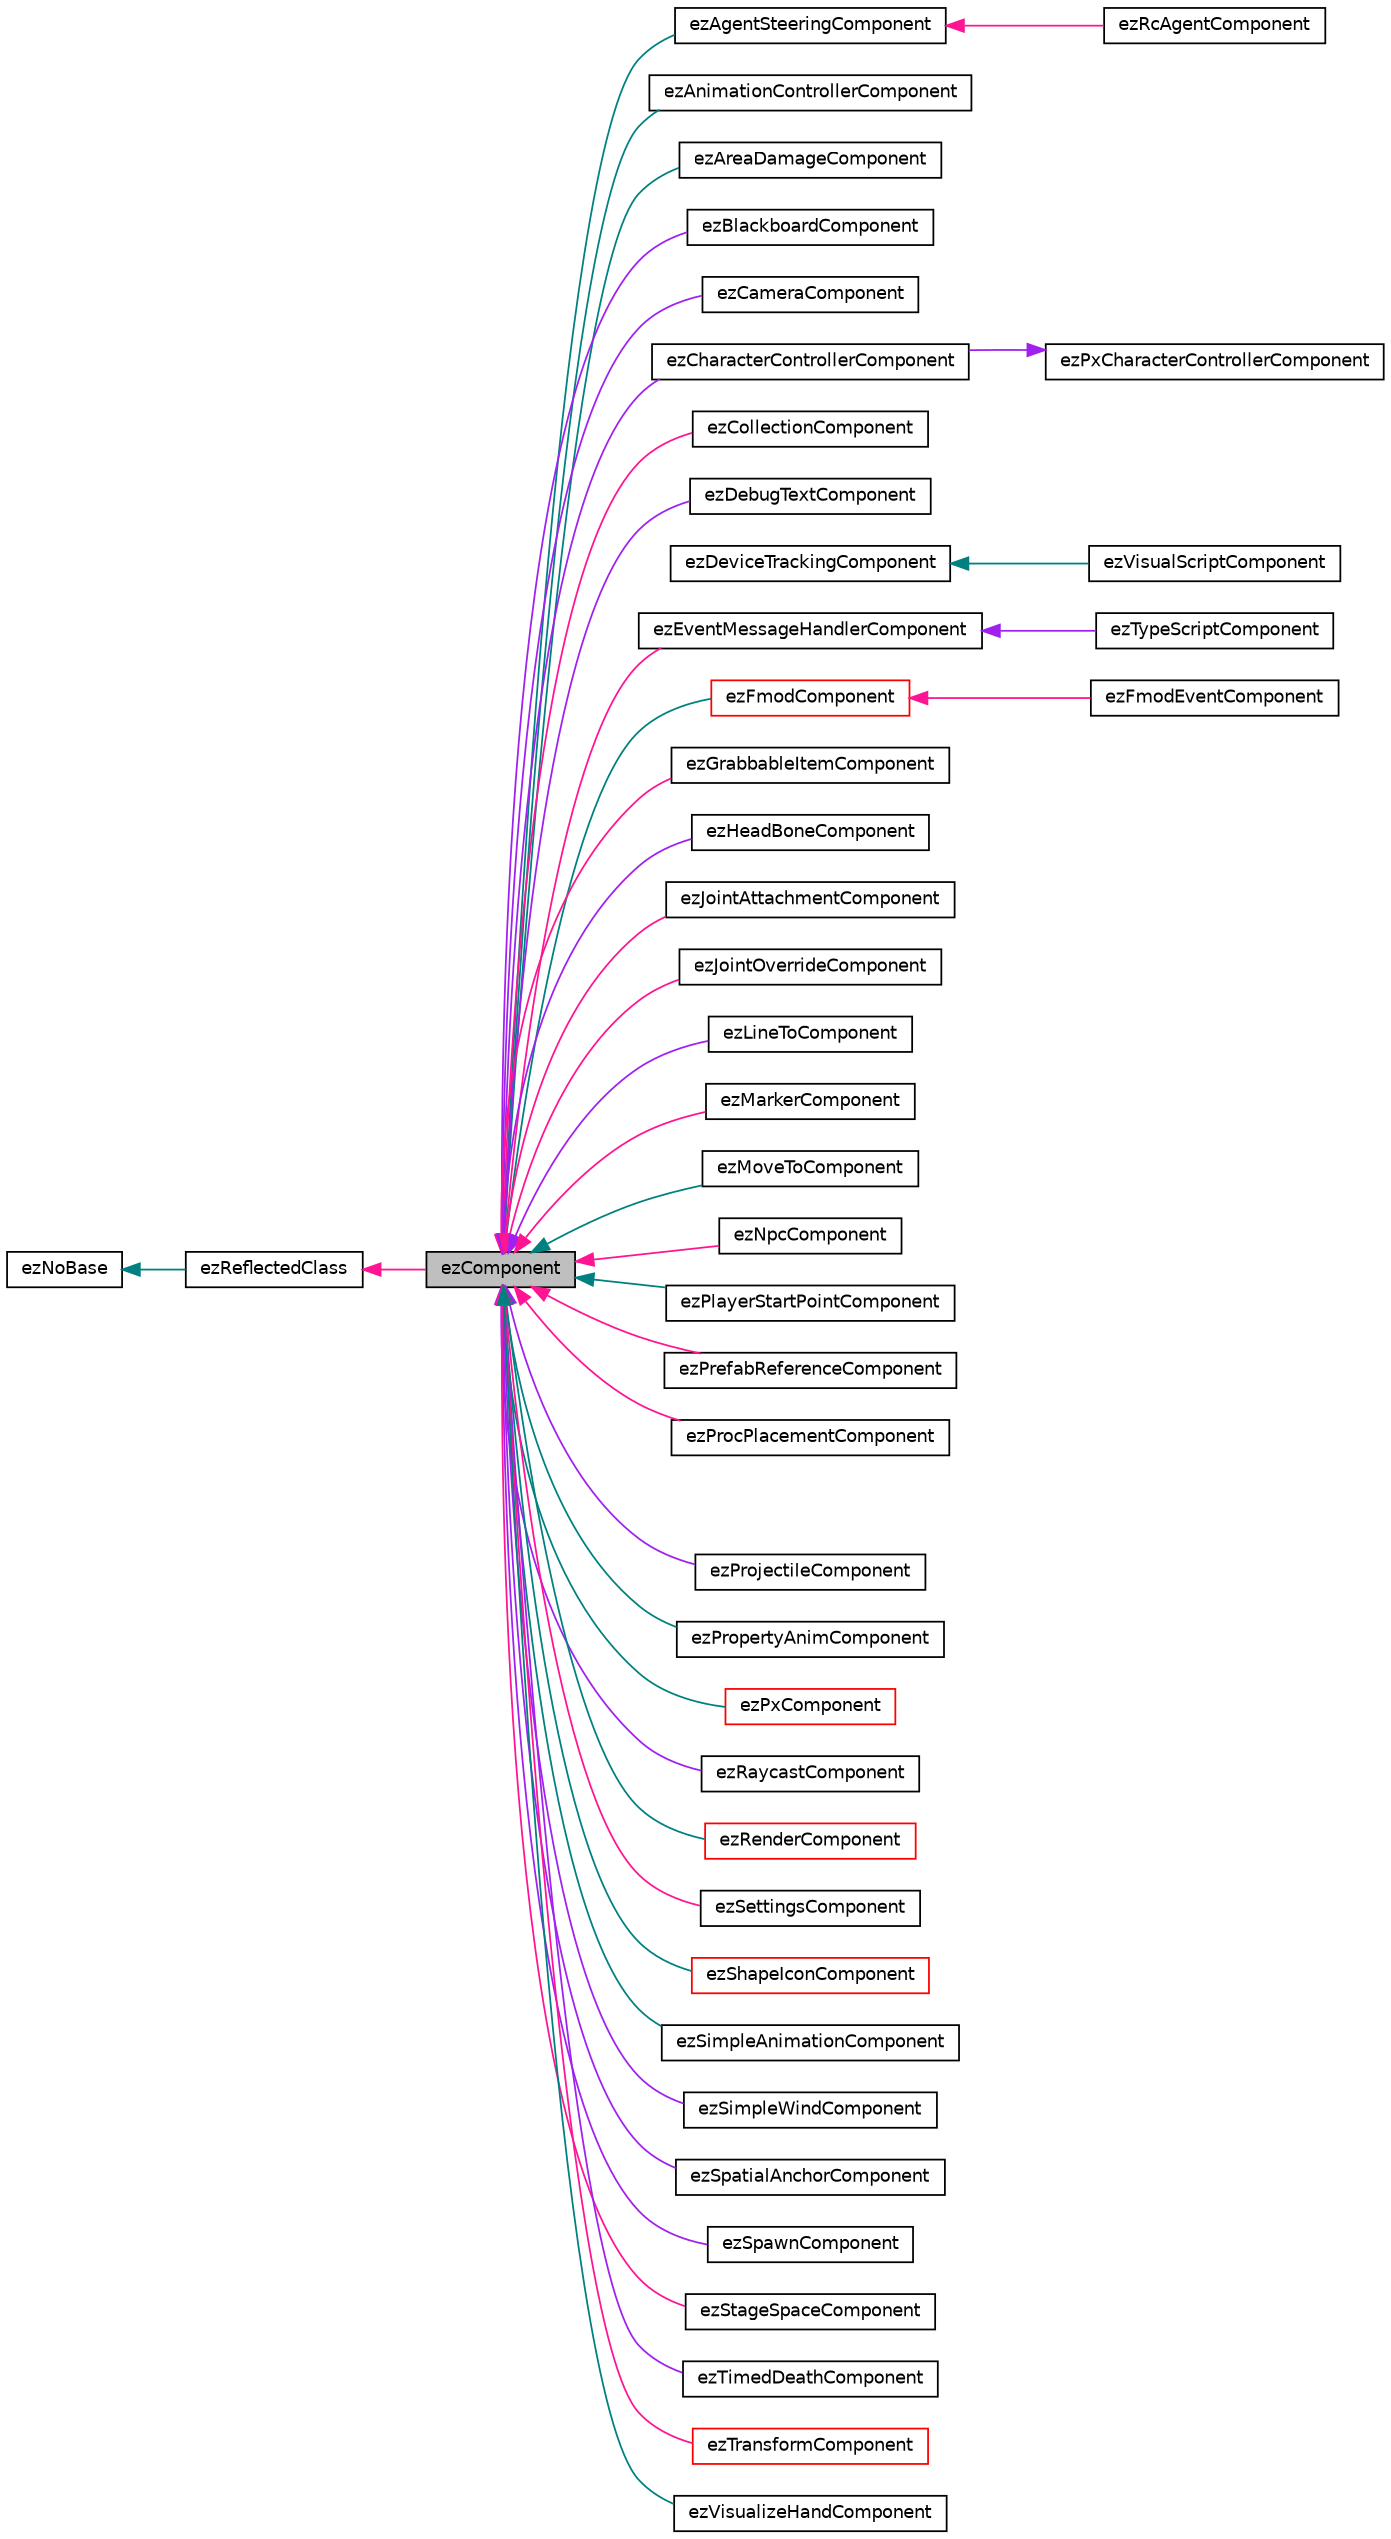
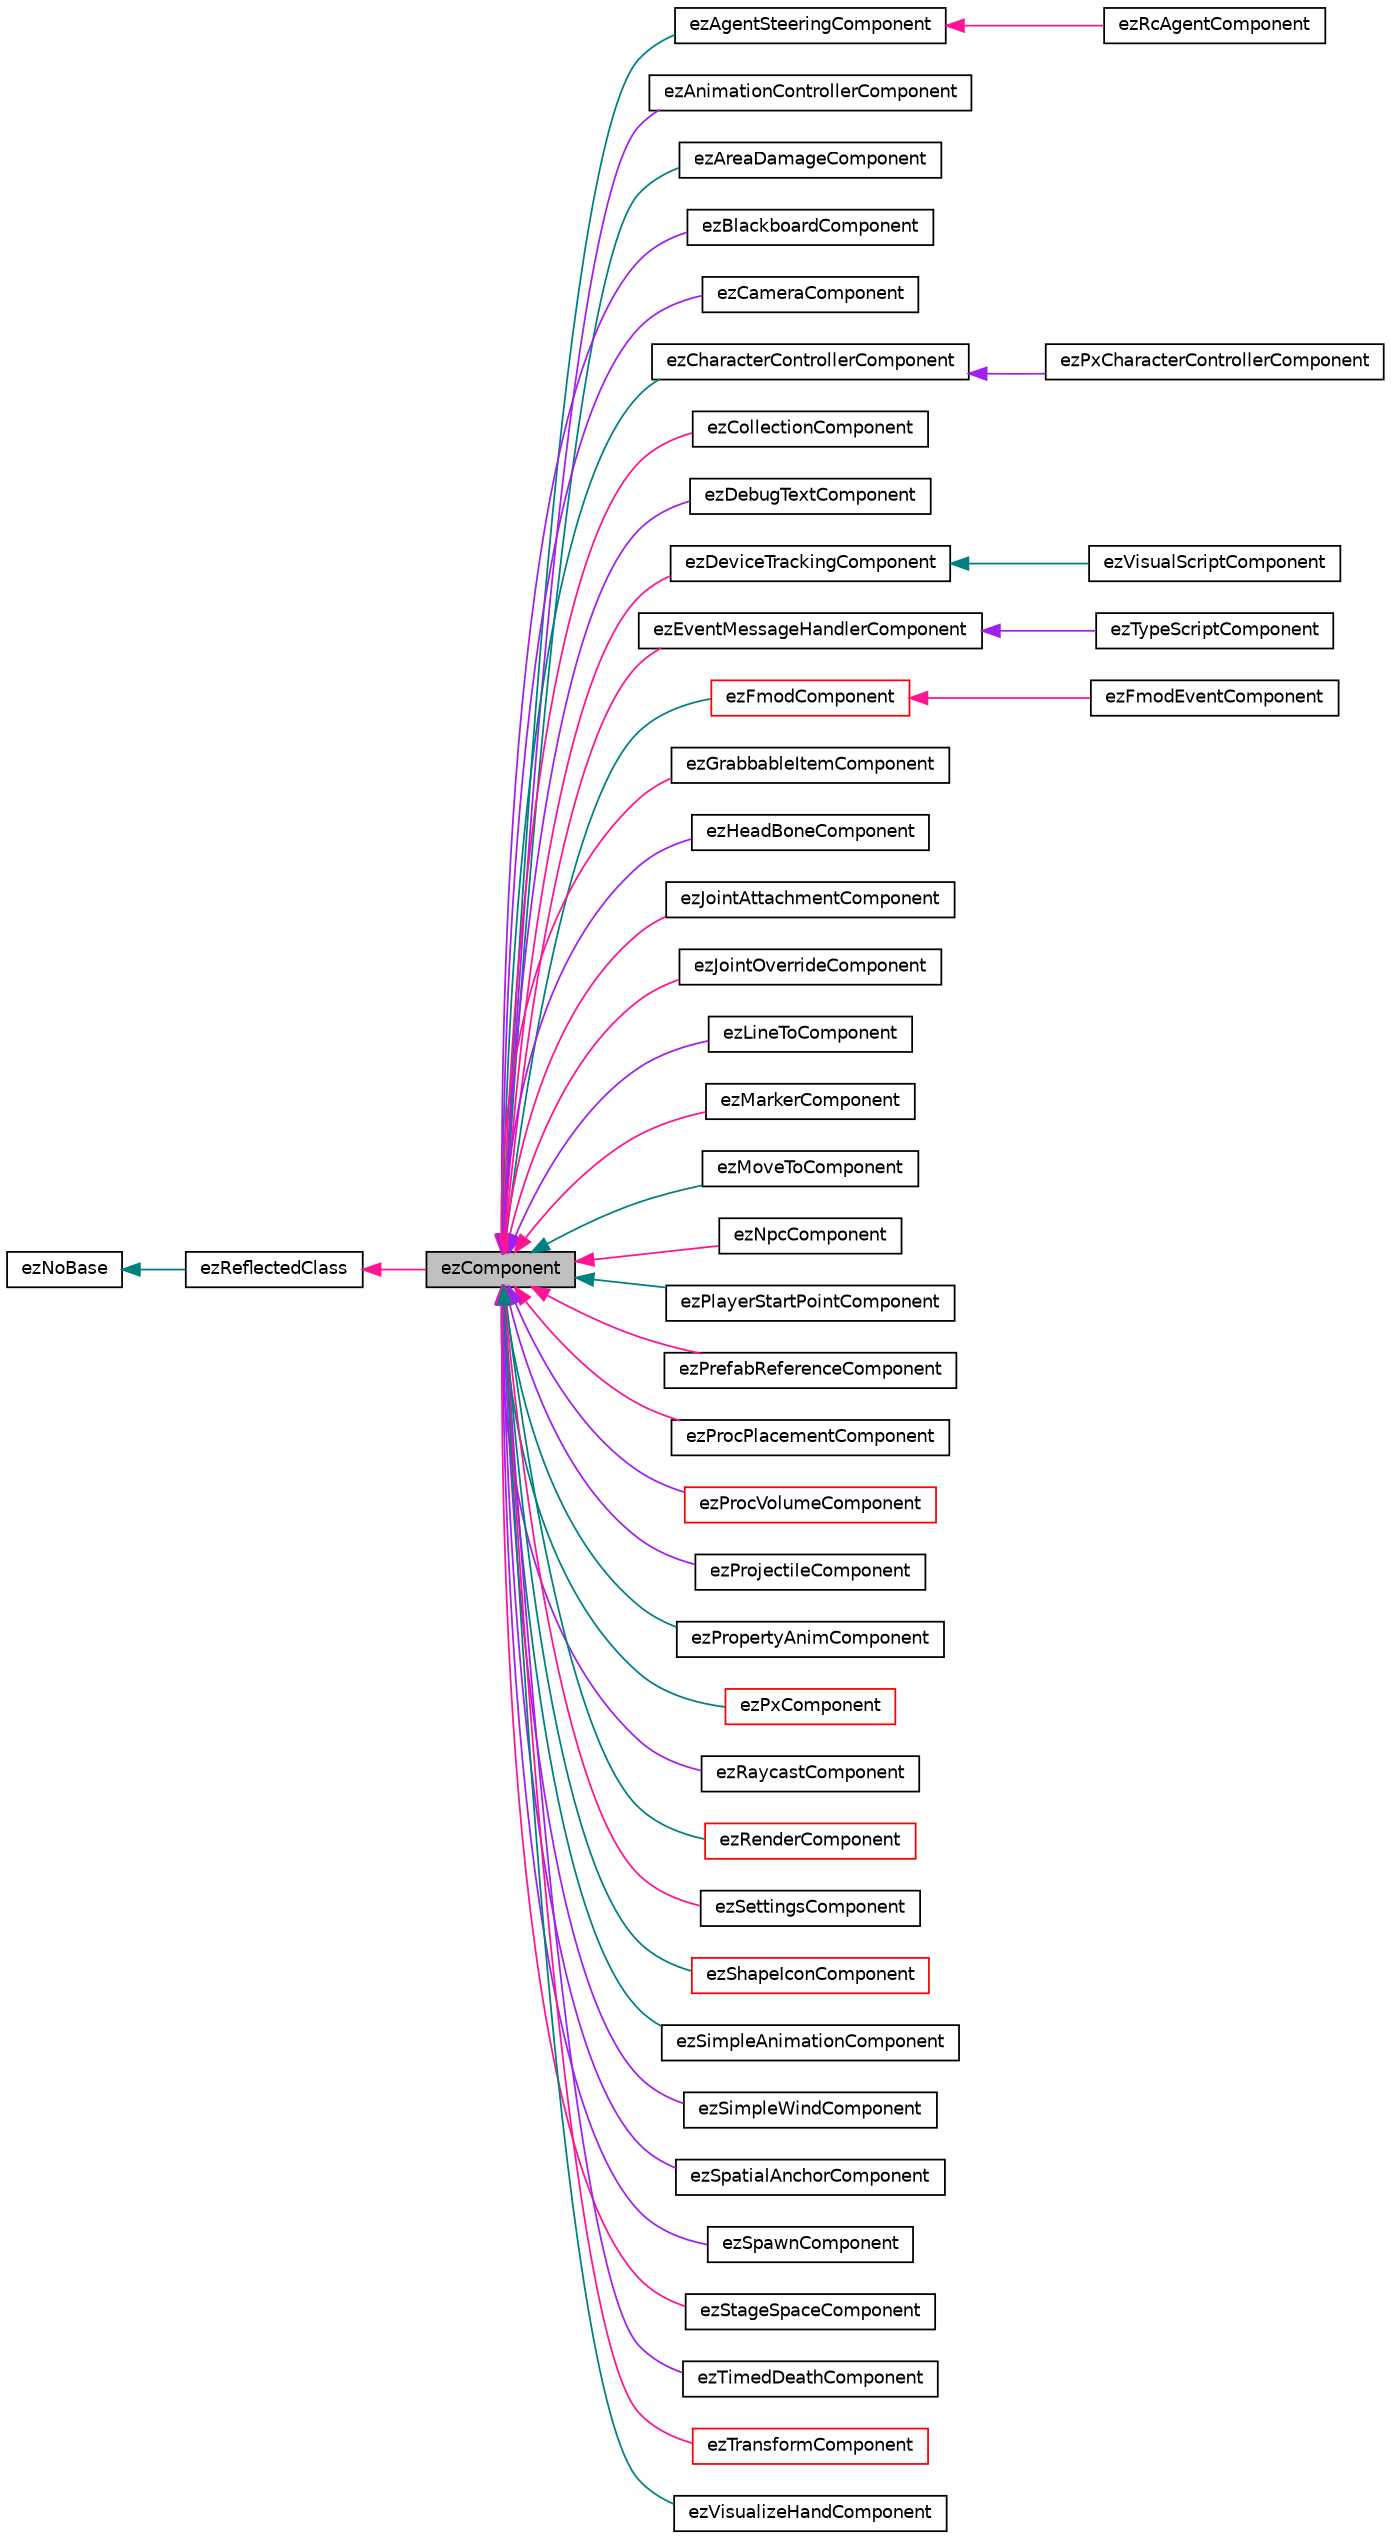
edge "ezCharacterControllerComponent" -> "ezPxCharacterControllerComponent": reversed
edge "ezAnimationControllerComponent" -> "ezComponent": color teal -> purple
edge "ezCharacterControllerComponent" -> "ezComponent": color purple -> teal
edge "ezDeviceTrackingComponent" -> "ezComponent": added
node "ezProcVolumeComponent": added
